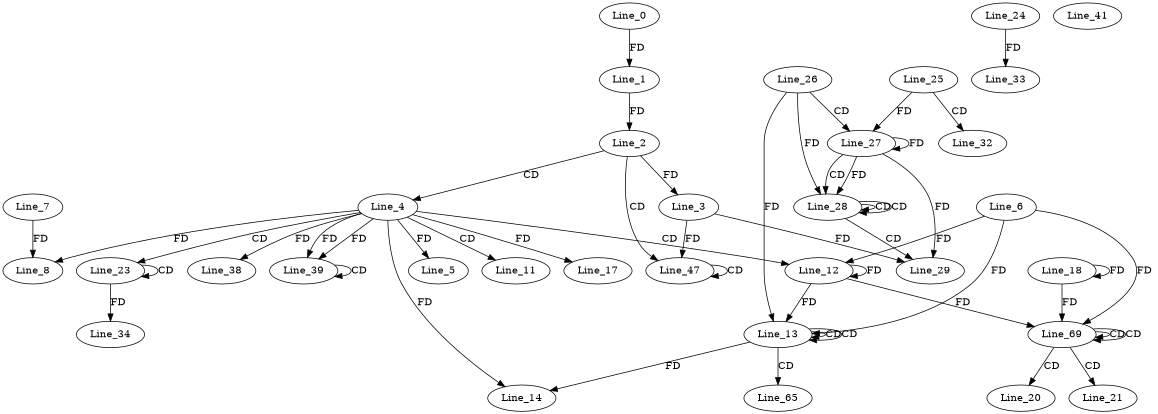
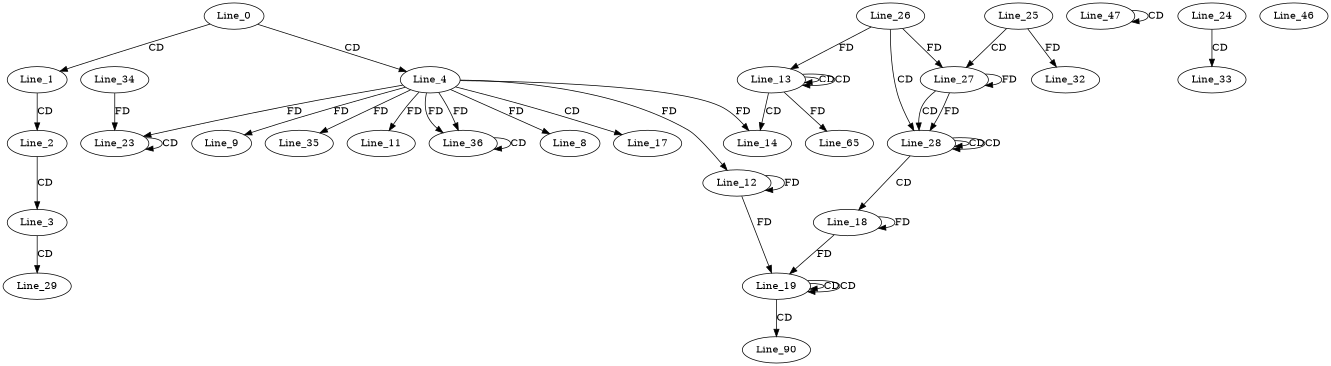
node "Line_41": label "Line_41" -> "Line_46"
edge "Line_0" -> "Line_1": label "FD" -> "CD"
edge "Line_24" -> "Line_33": label "FD" -> "CD"
edge "Line_1" -> "Line_2": label "FD" -> "CD"
edge "Line_26" -> "Line_27": label "CD" -> "FD"
edge "Line_25" -> "Line_27": label "FD" -> "CD"
edge "Line_25" -> "Line_32": label "CD" -> "FD"
edge "Line_26" -> "Line_28": label "FD" -> "CD"
edge "Line_2" -> "Line_4": now "Line_0" -> "Line_4"
edge "Line_2" -> "Line_3": label "FD" -> "CD"
edge "Line_27" -> "Line_29": removed, label "FD"
node "Line_7": removed
node "Line_6": removed
edge "Line_2" -> "Line_47": removed, label "CD"
edge "Line_3" -> "Line_47": removed, label "FD"
edge "Line_28" -> "Line_29": now "Line_28" -> "Line_18"
edge "Line_4" -> "Line_23": label "CD" -> "FD"
edge "Line_4" -> "Line_11": label "CD" -> "FD"
edge "Line_4" -> "Line_17": label "FD" -> "CD"
edge "Line_4" -> "Line_12": label "CD" -> "FD"
edge "Line_3" -> "Line_29": label "FD" -> "CD"
node "Line_38": label "Line_38" -> "Line_35"
node "Line_39": label "Line_39" -> "Line_36"
node "Line_5": label "Line_5" -> "Line_9"
edge "Line_23" -> "Line_34": reversed
edge "Line_12" -> "Line_13": removed, label "FD"
node "Line_69": label "Line_69" -> "Line_19"
edge "Line_13" -> "Line_14": label "FD" -> "CD"
edge "Line_13" -> "Line_65": label "CD" -> "FD"
node "Line_20": label "Line_20" -> "Line_90"
node "Line_21": removed
